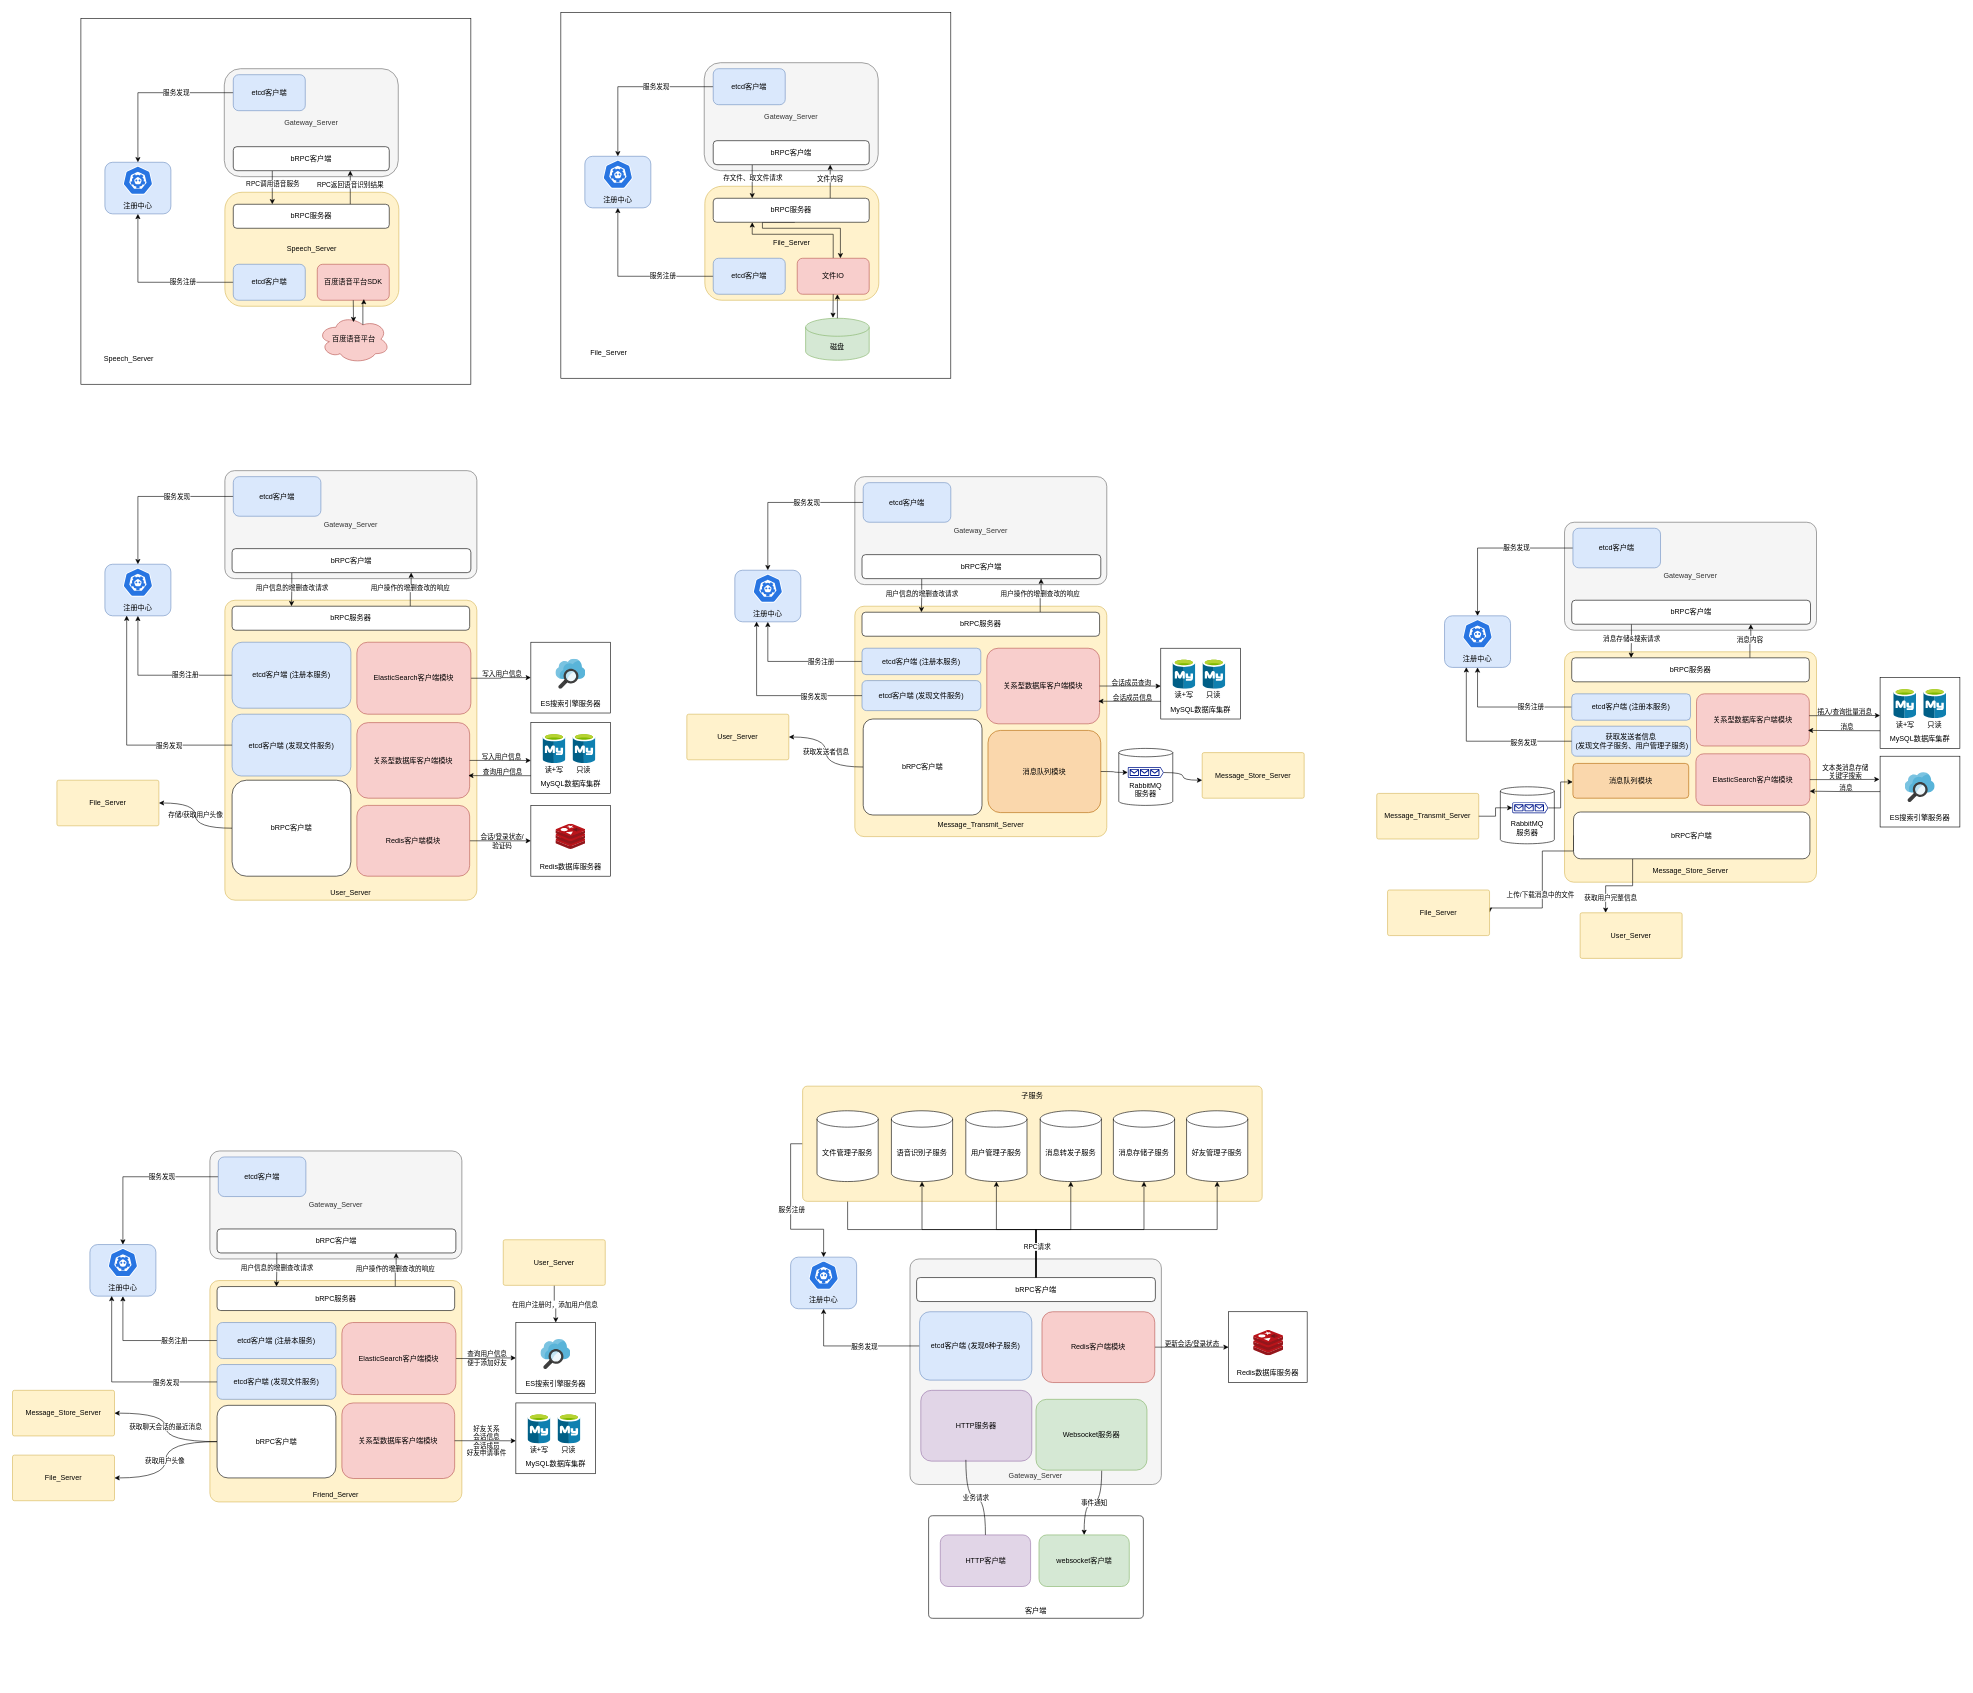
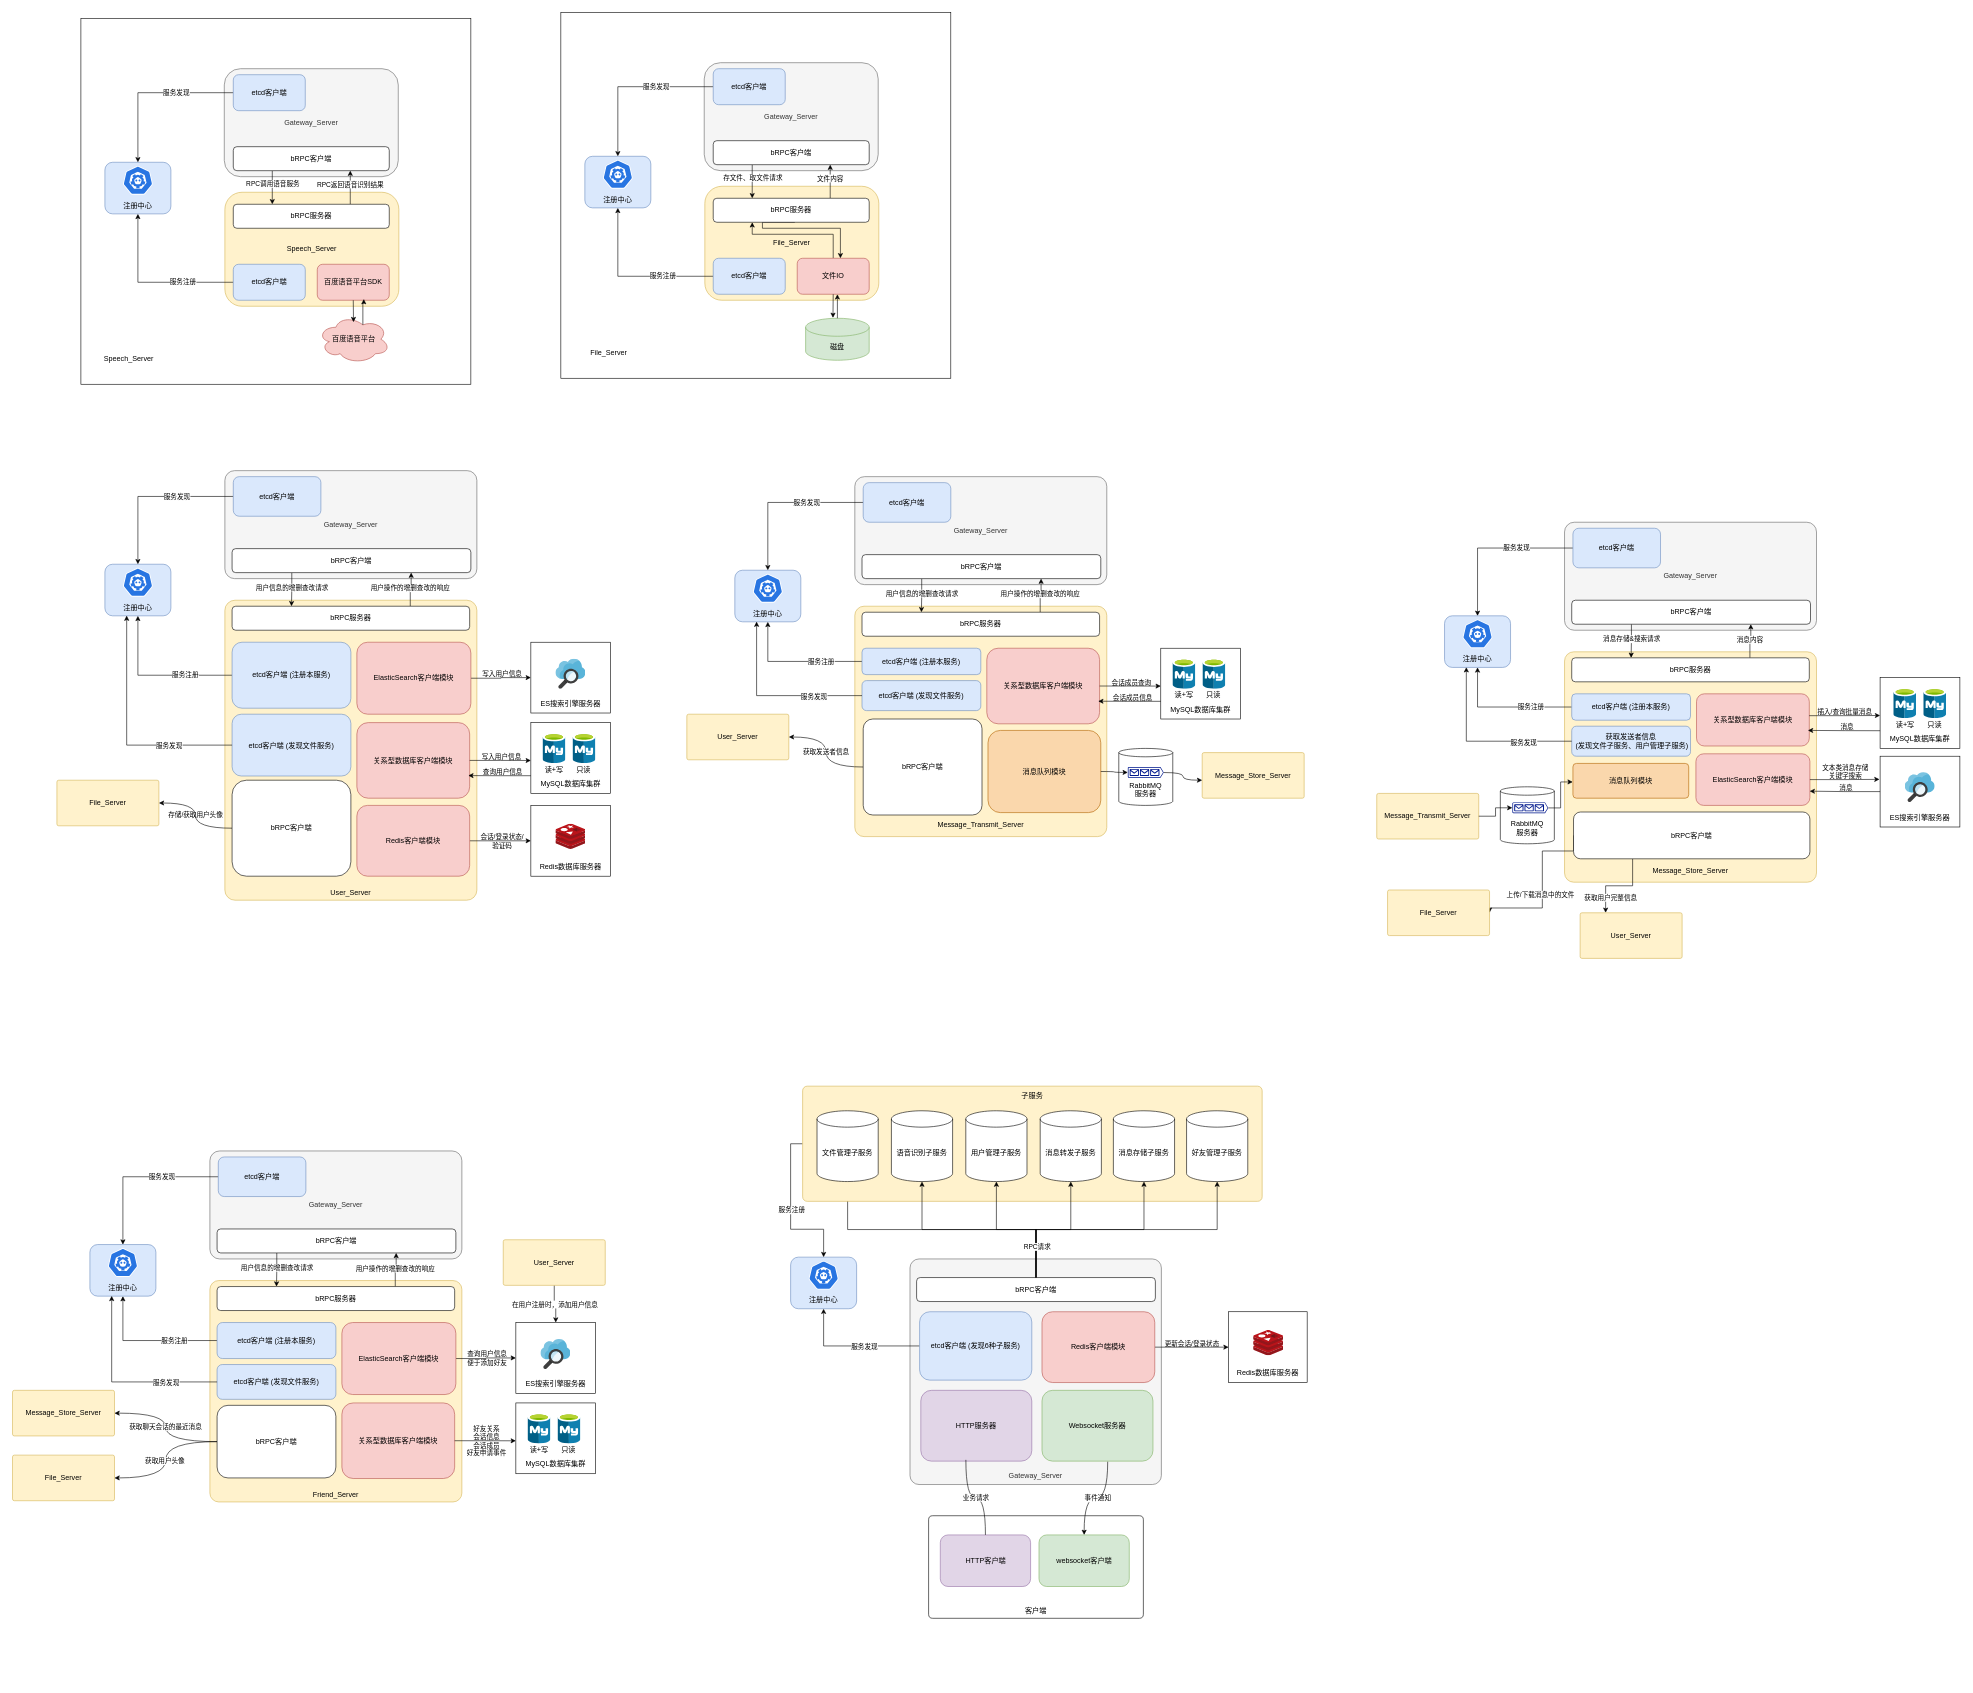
node "Websocket服务器": moved (1091, 1435) -> (1097, 1426)
